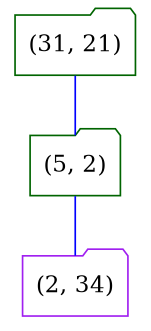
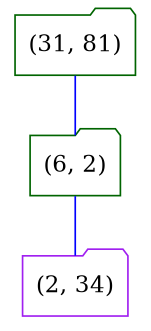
node "(31, 21)": label "(31, 21)" -> "(31, 81)"
node "(5, 2)": label "(5, 2)" -> "(6, 2)"
